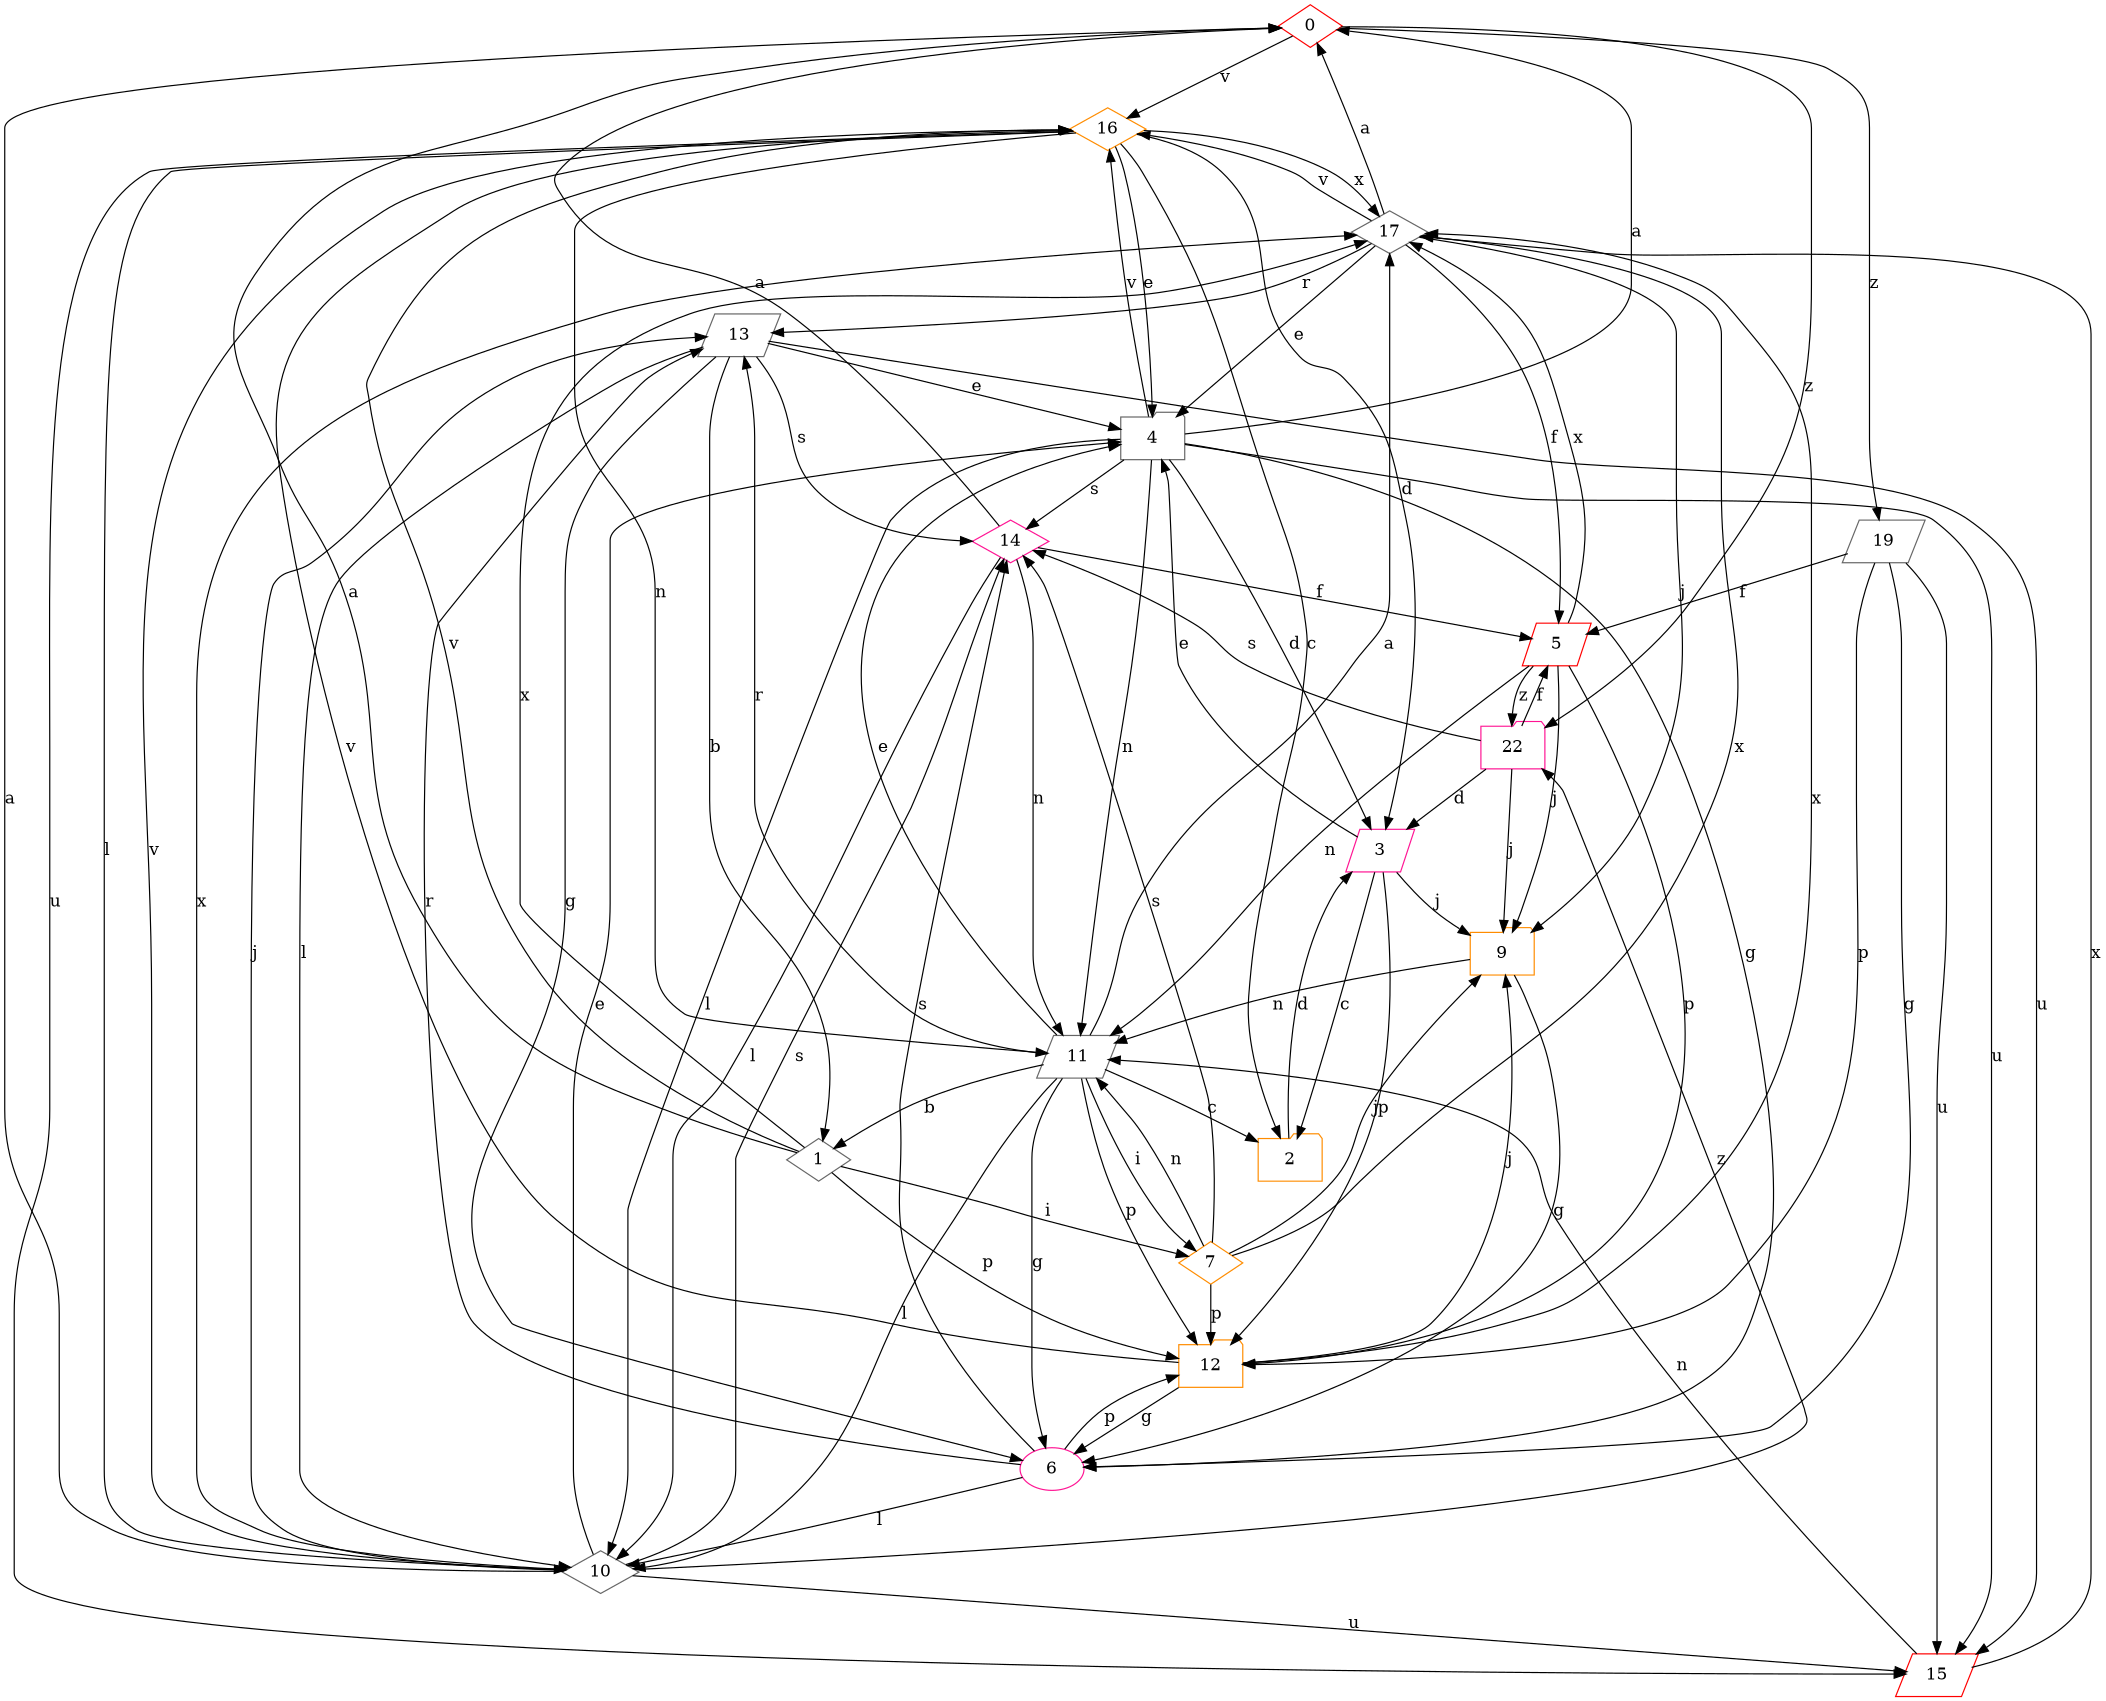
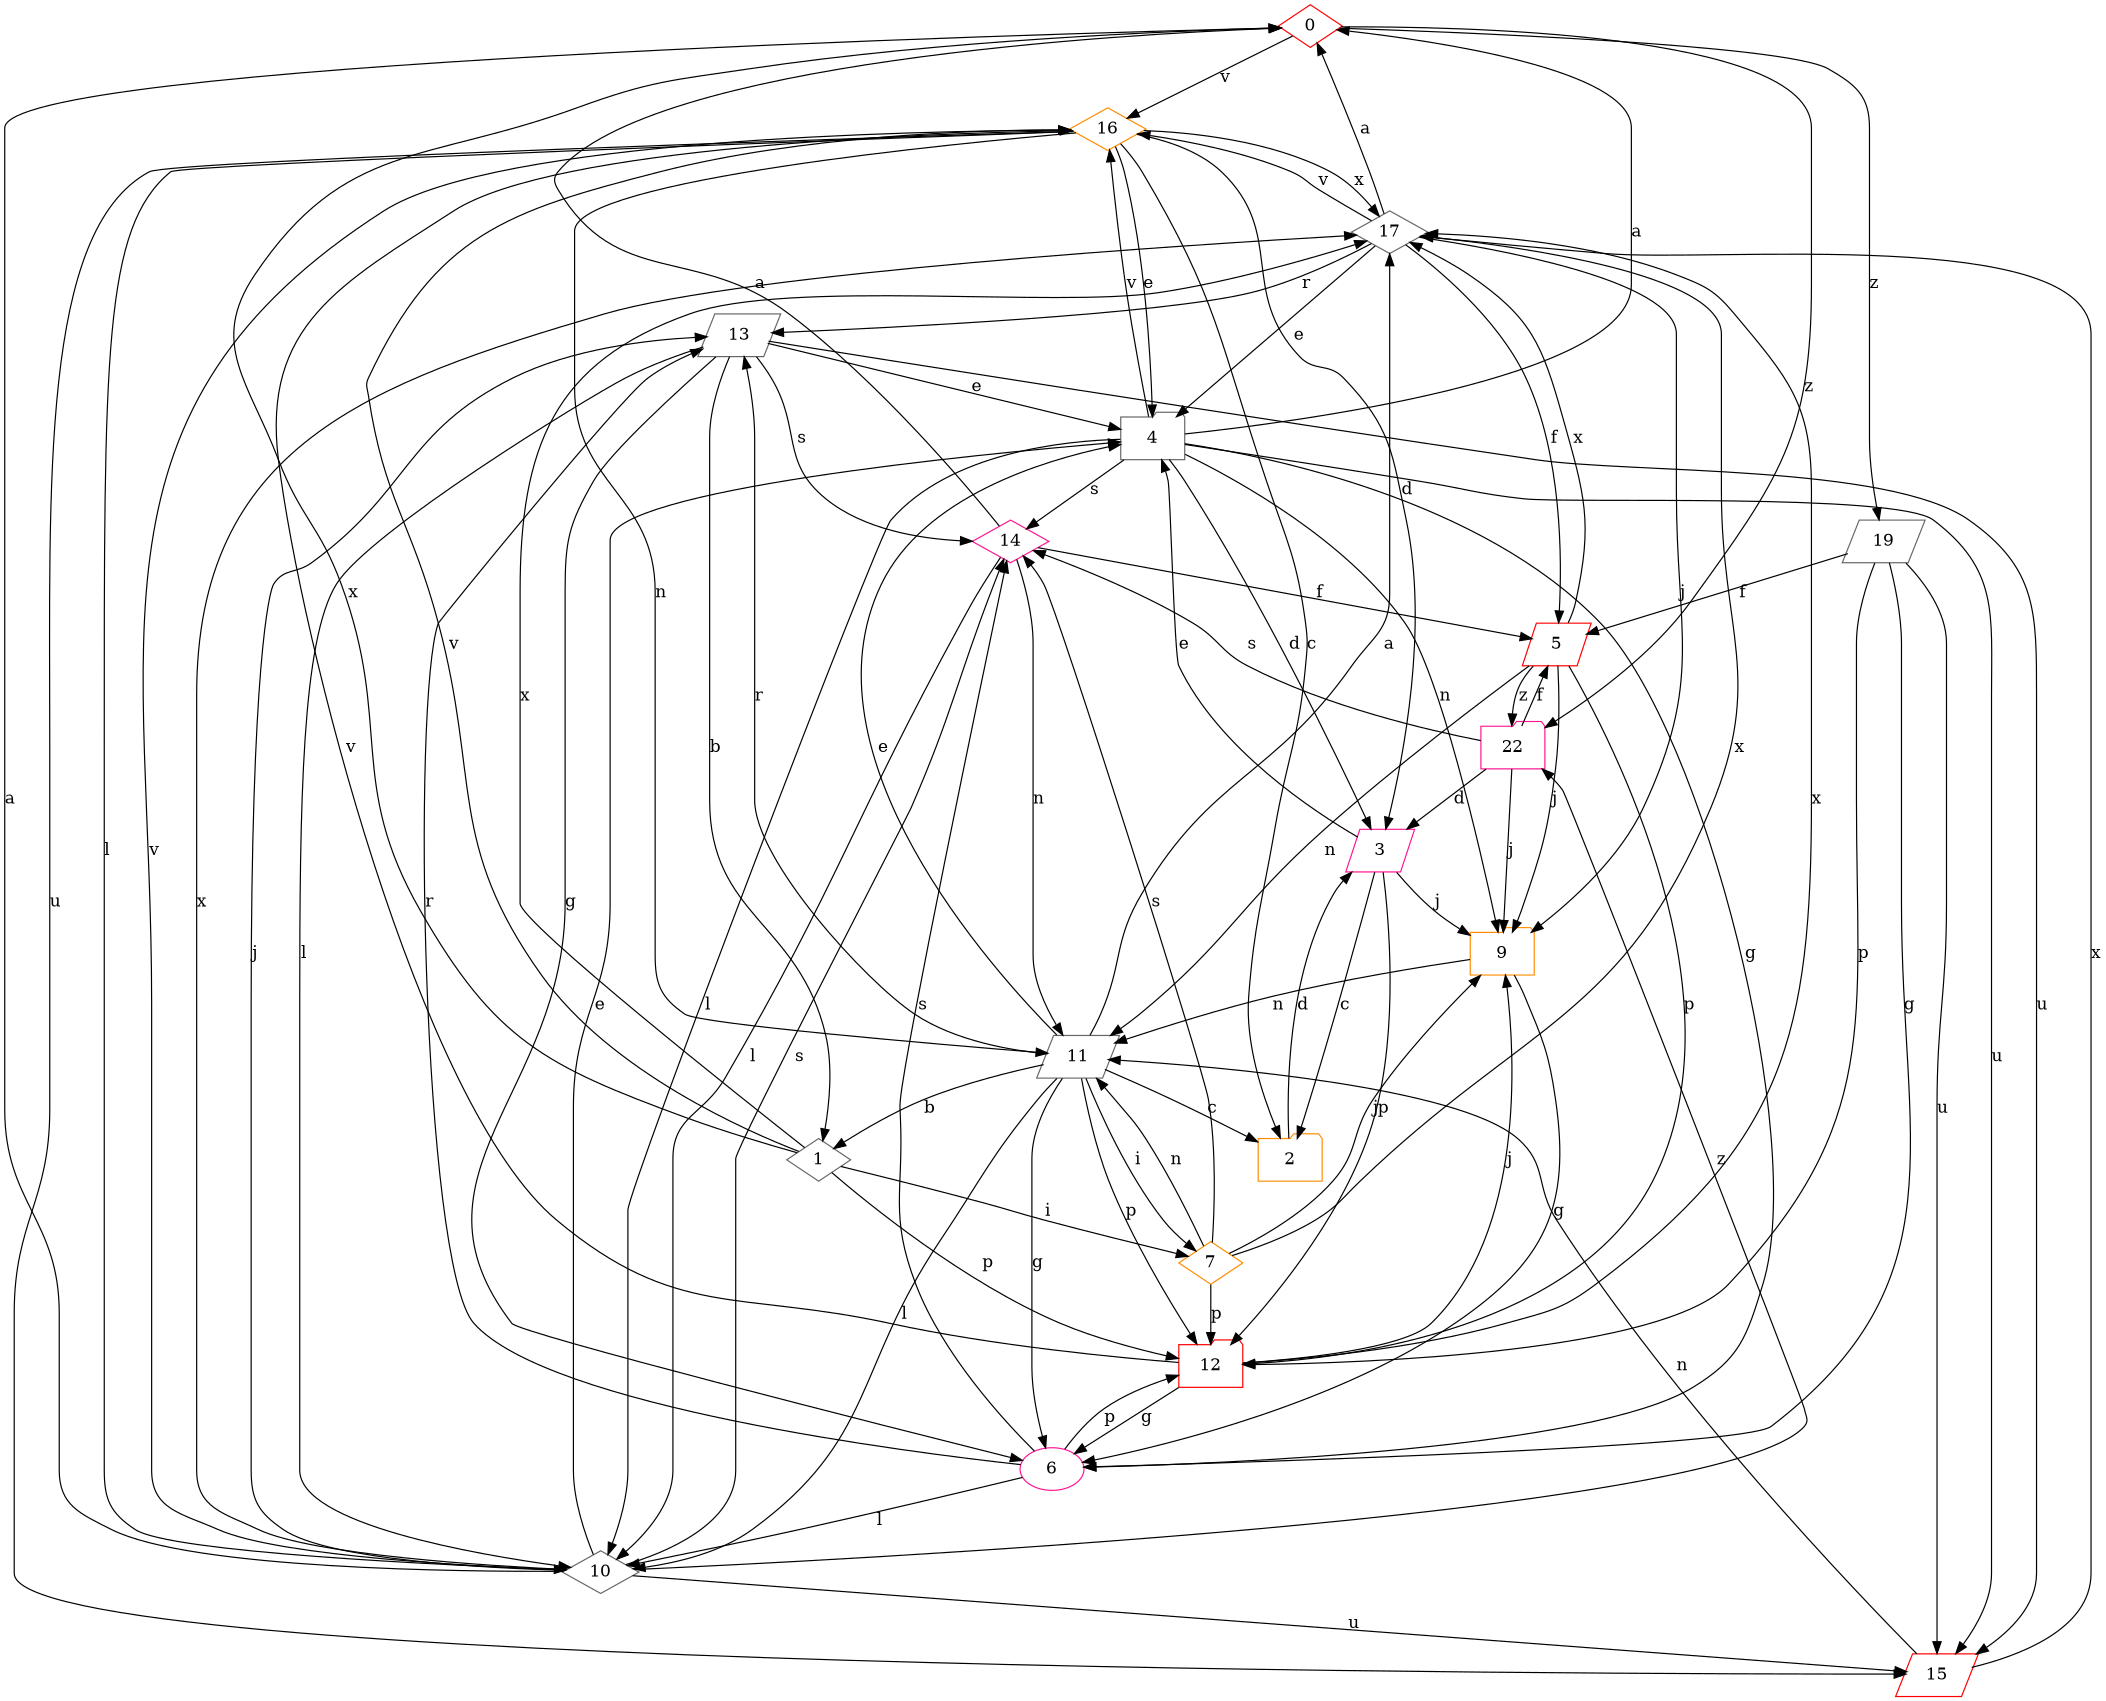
edge "1" -> "0": label "a" -> "x"
edge "4" -> "11": now "4" -> "9"
node "12": color darkorange -> red
